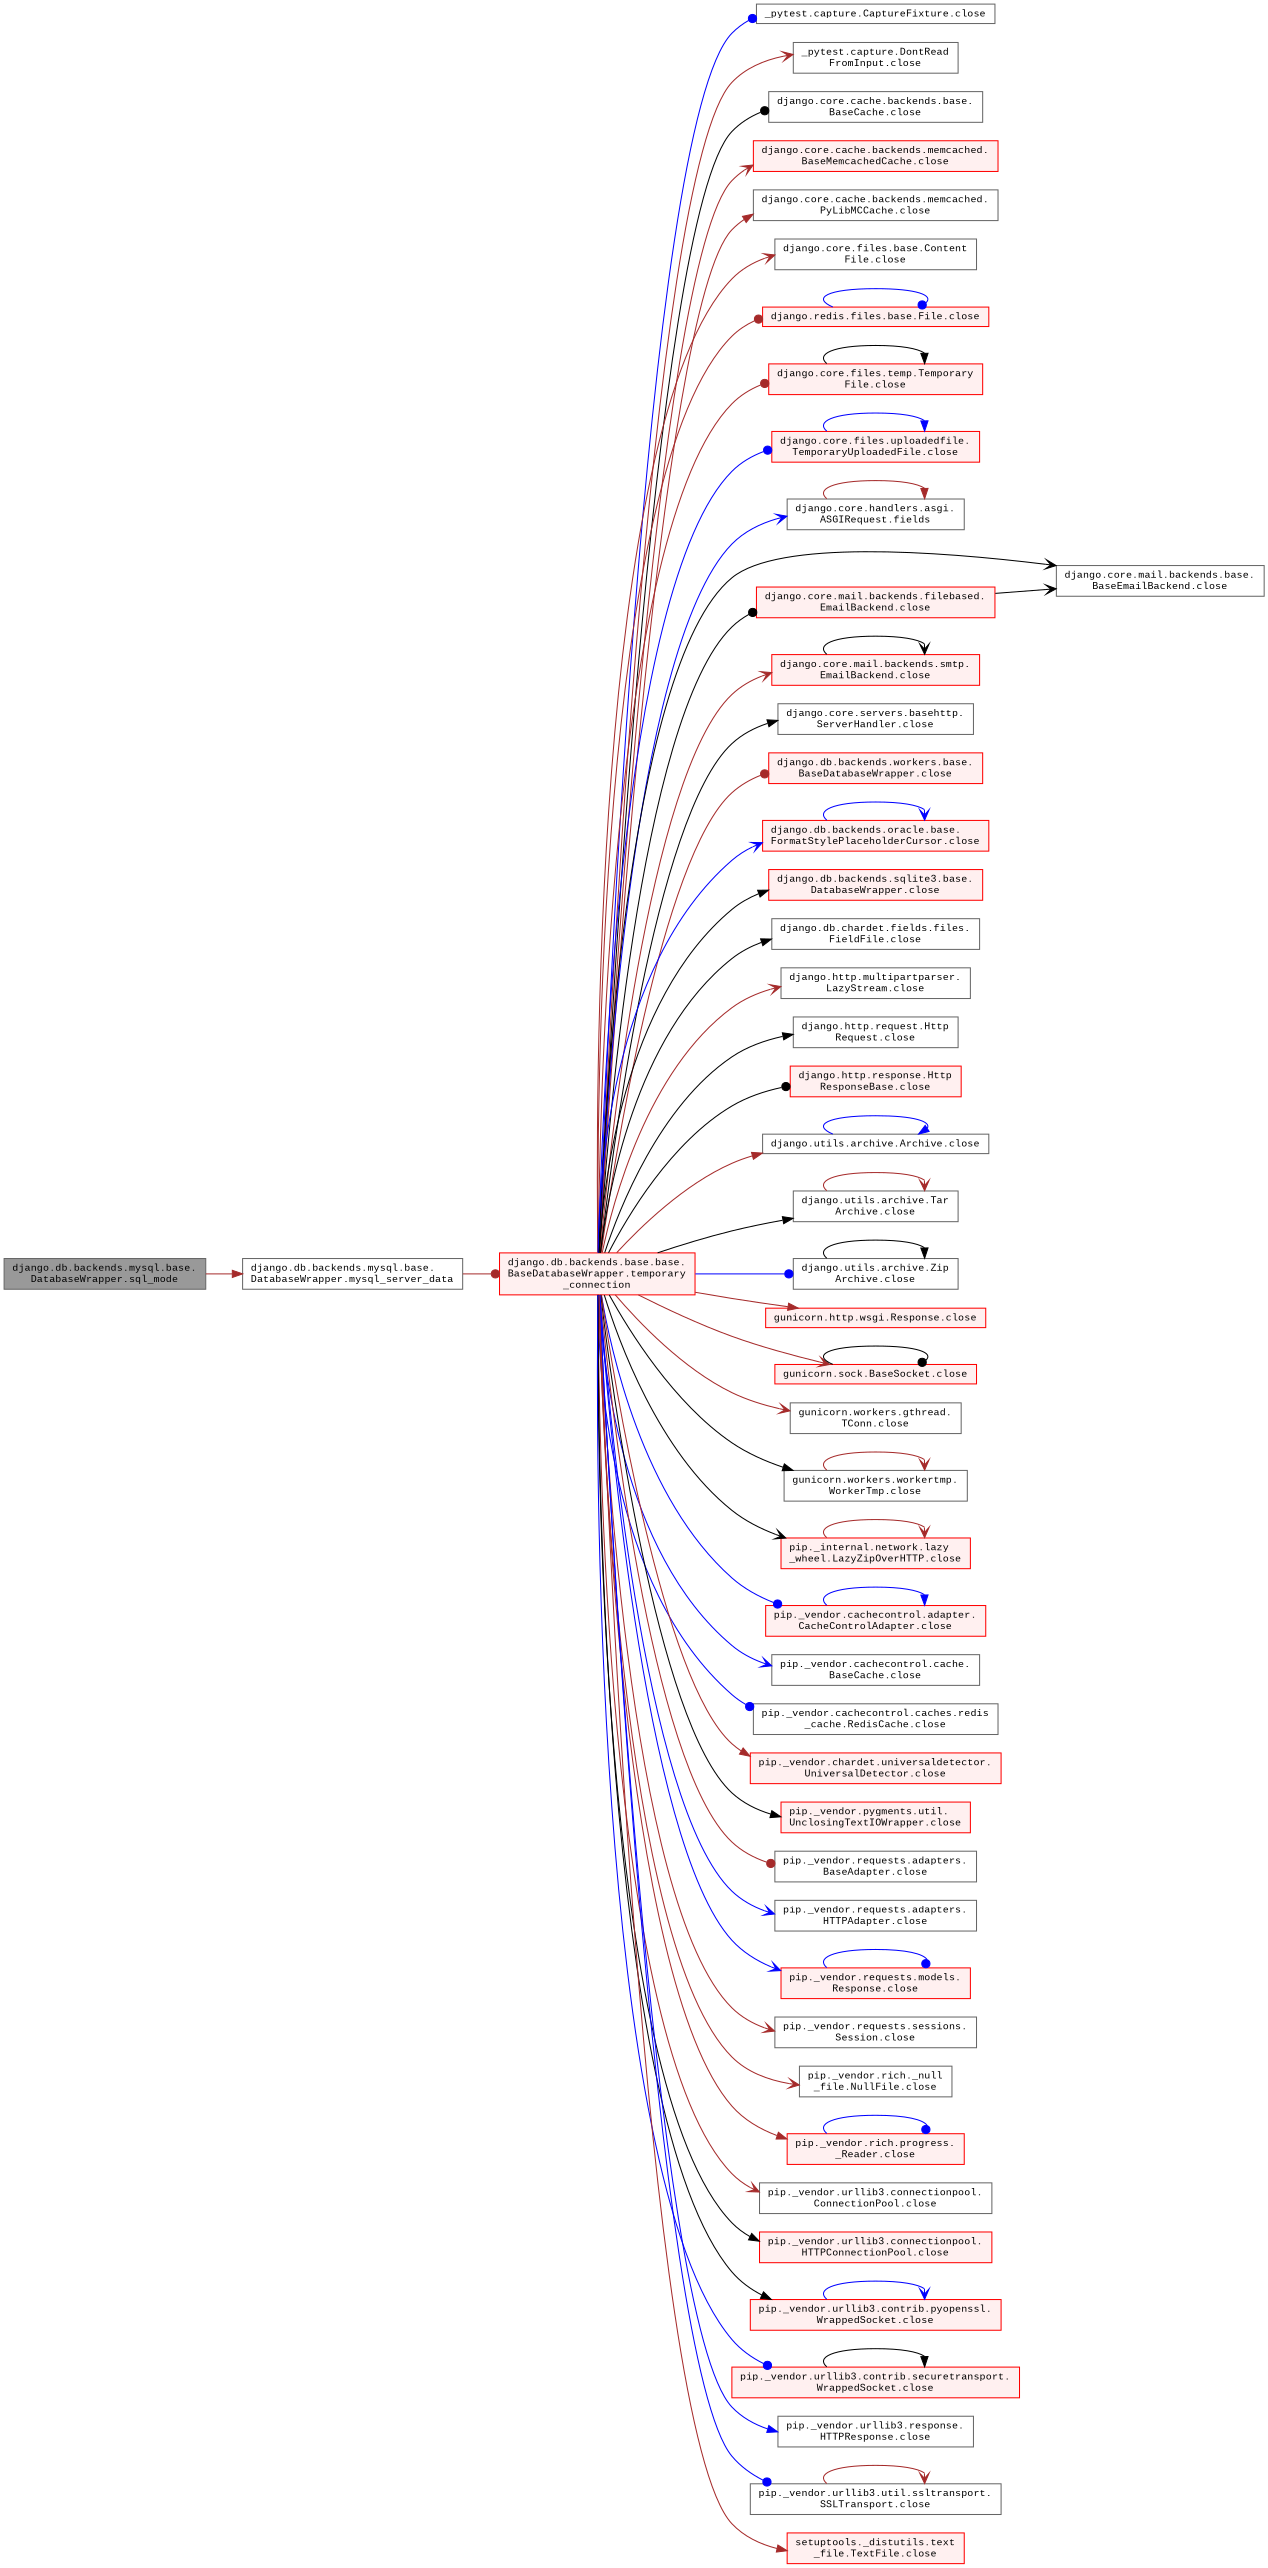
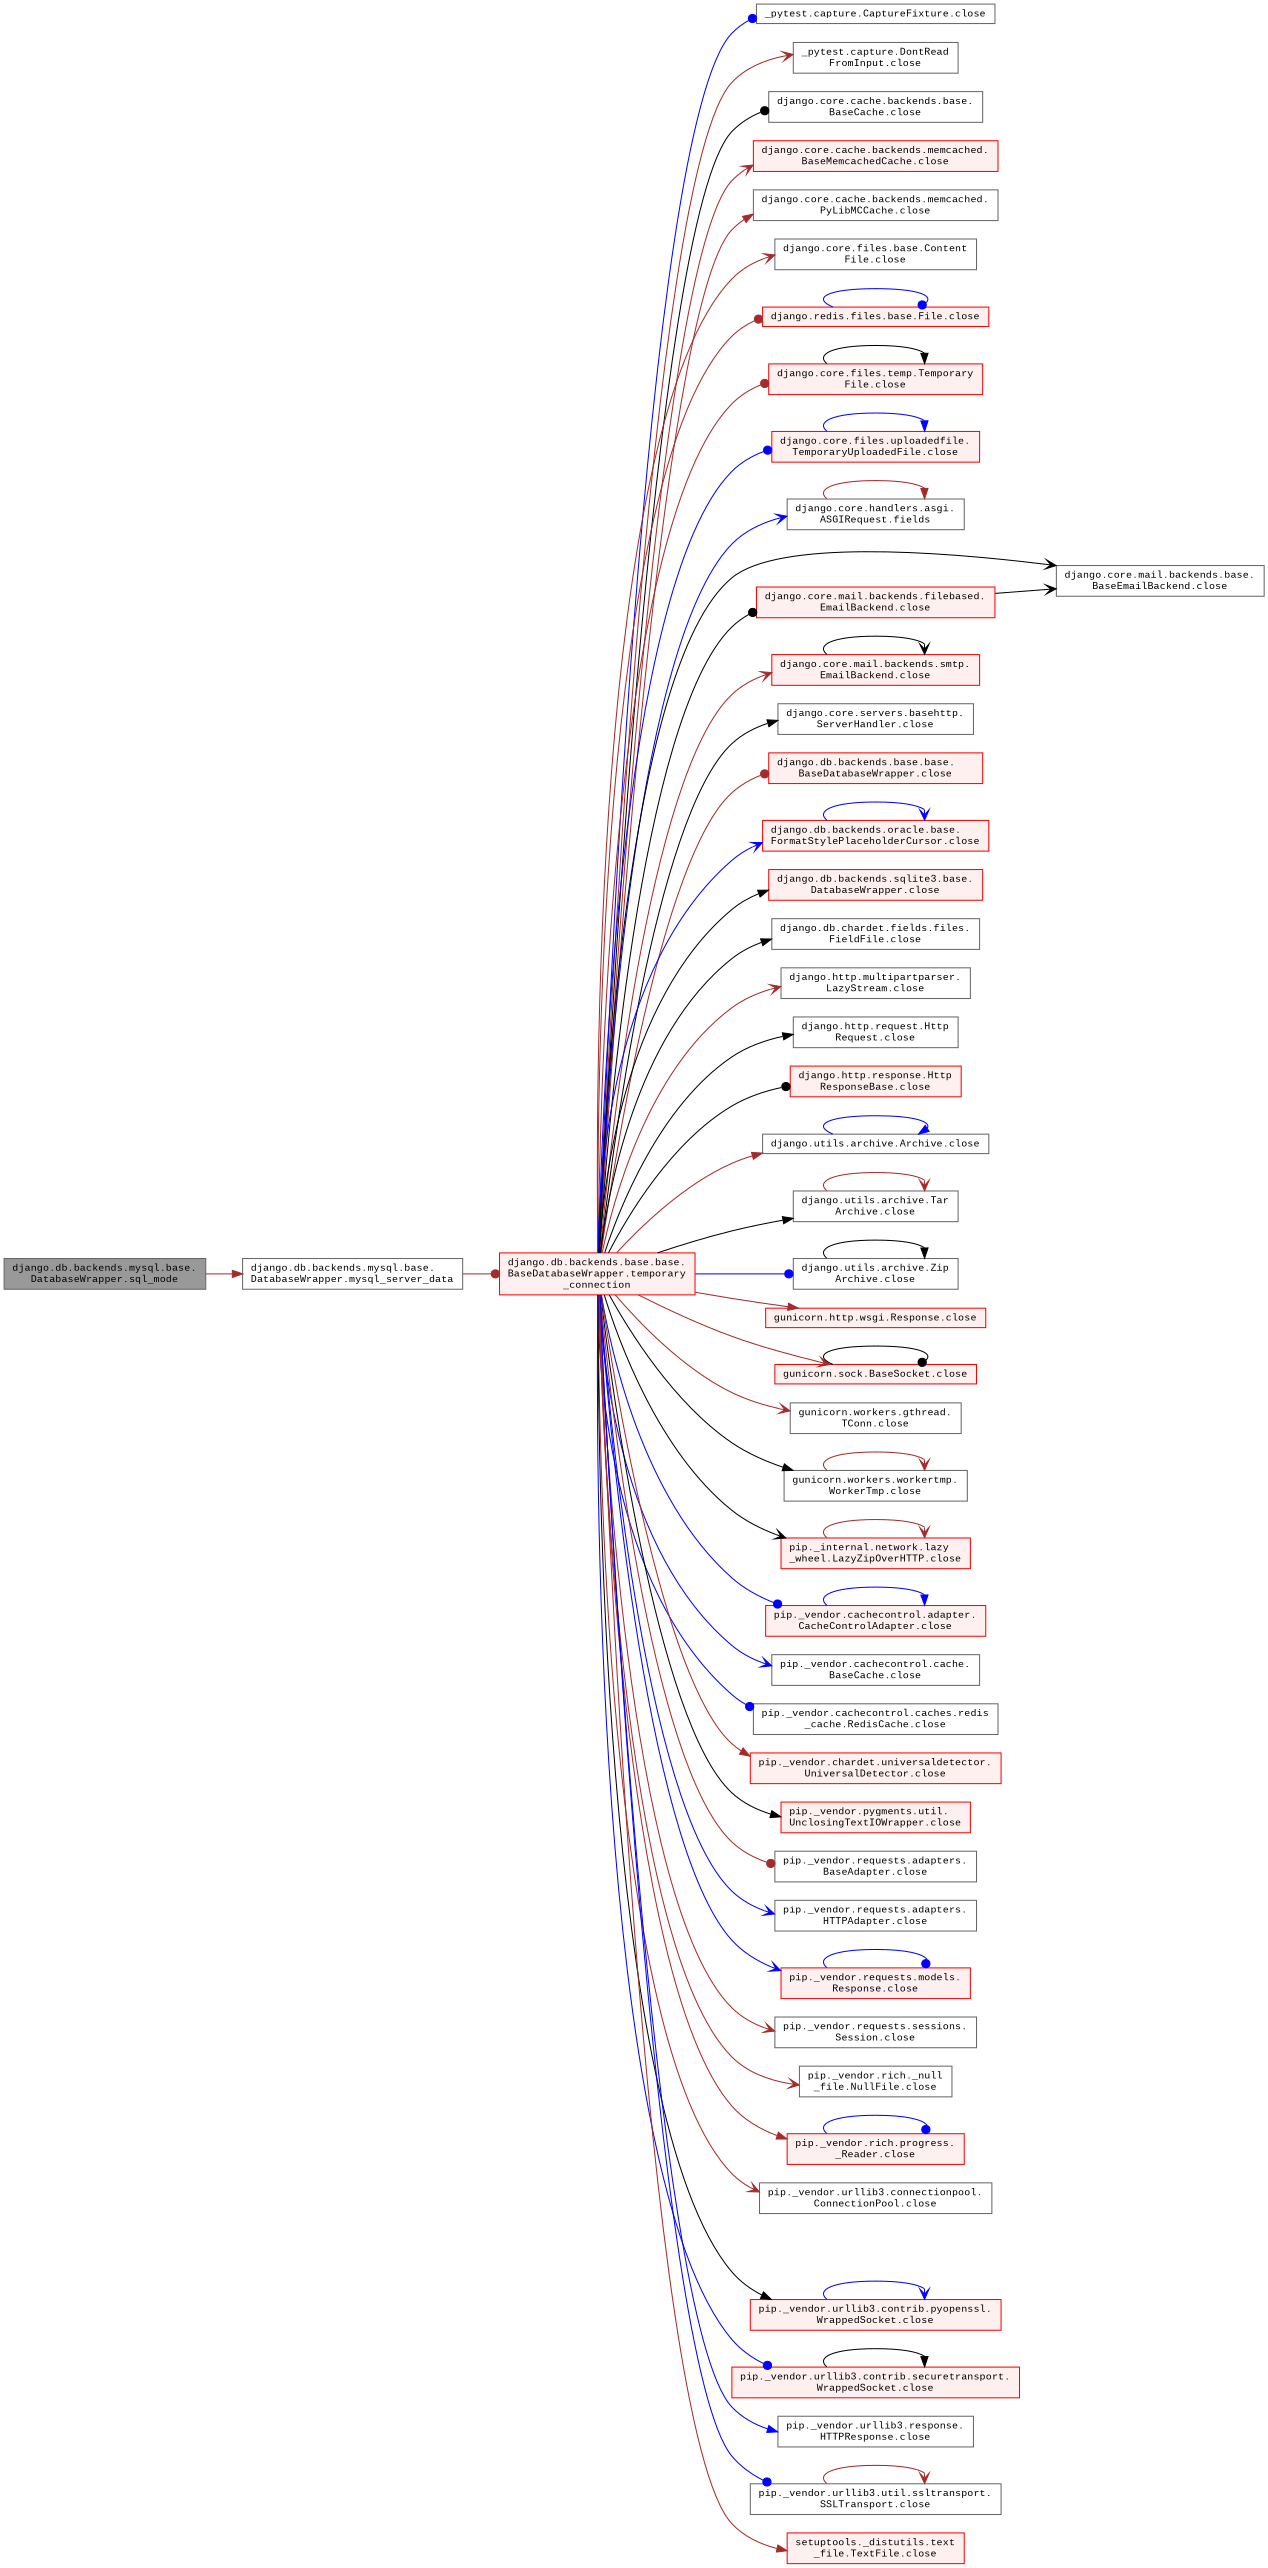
node "django.db.backends.workers.base. BaseDatabaseWrapper.close": label "django.db.backends.workers.base. BaseDatabaseWrapper.close" -> "django.db.backends.base.base. BaseDatabaseWrapper.close"
node "pip._vendor.urllib3.connectionpool. HTTPConnectionPool.close": removed
